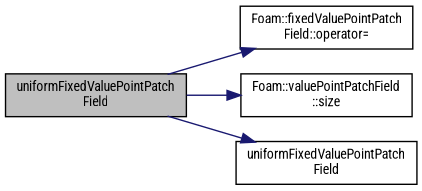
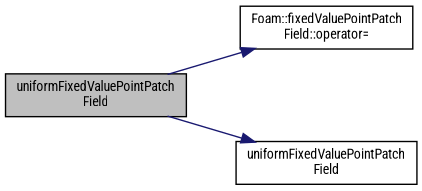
node "Foam::valuePointPatchField ::size": removed
